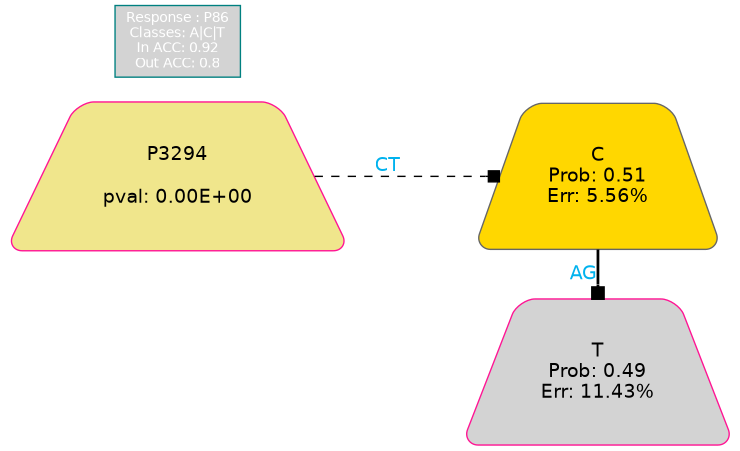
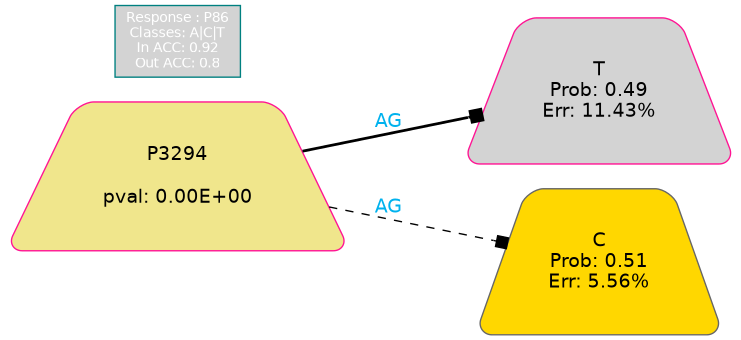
edge "P3294 pval: 0.00E+00" -> "C Prob: 0.51 Err: 5.56%": label "CT" -> "AG"
edge "C Prob: 0.51 Err: 5.56%" -> "T Prob: 0.49 Err: 11.43%": now "P3294 pval: 0.00E+00" -> "T Prob: 0.49 Err: 11.43%"
